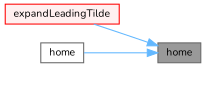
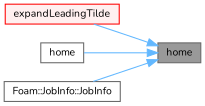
node "Foam::JobInfo::JobInfo": added
